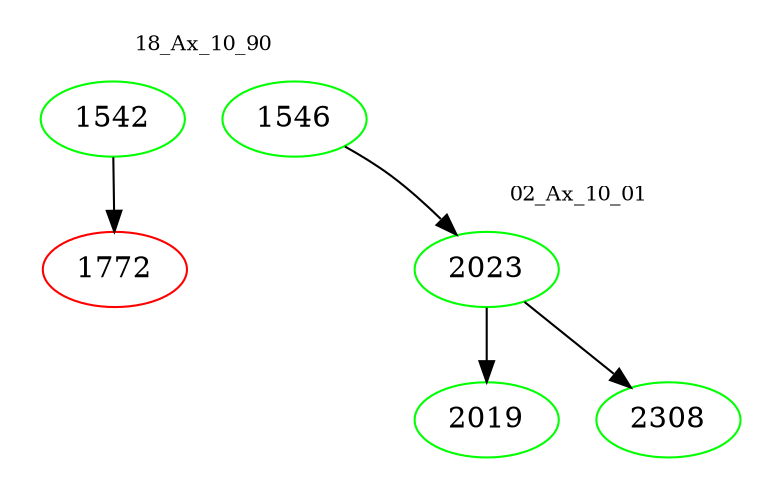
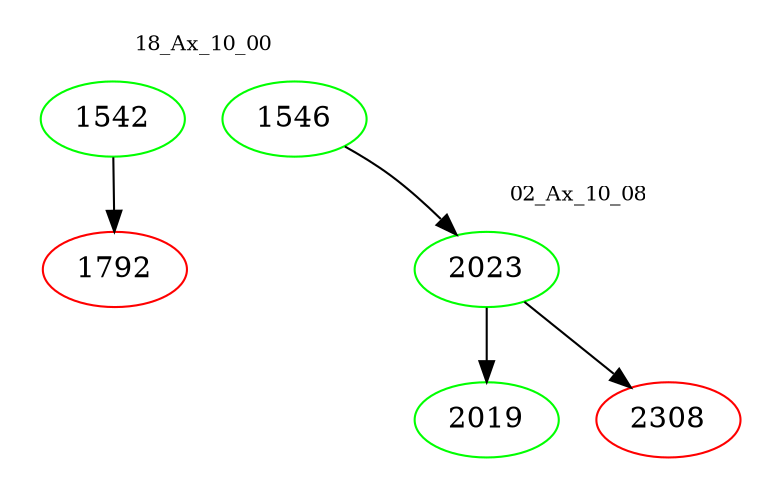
cluster "18_Ax_10_90": label "18_Ax_10_90" -> "18_Ax_10_00"
cluster "02_Ax_10_01": label "02_Ax_10_01" -> "02_Ax_10_08"
node "1772": label "1772" -> "1792"
node "2308": color green -> red
